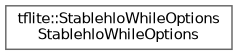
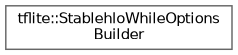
node "tflite::StablehloWhileOptions StablehloWhileOptions": label "tflite::StablehloWhileOptions StablehloWhileOptions" -> "tflite::StablehloWhileOptions Builder"
